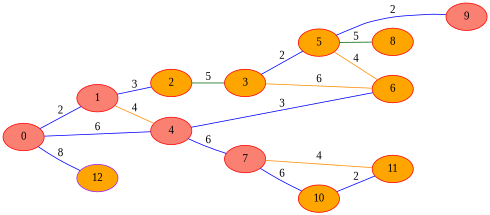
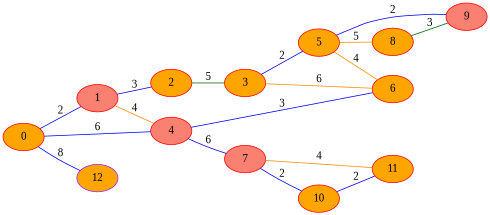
edge "9" -- "8": added, label "3"
edge "8" -- "5": color darkgreen -> darkorange
node "0": fillcolor salmon -> orange
edge "7" -- "10": label "6" -> "2"
